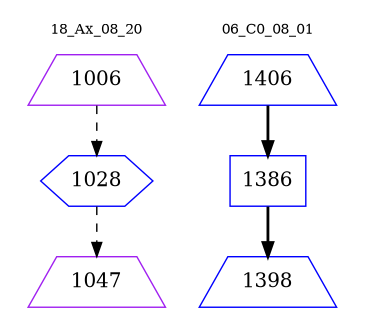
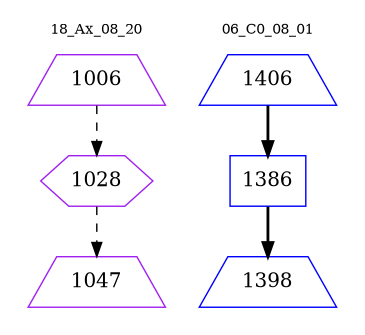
node "1028": color blue -> purple
